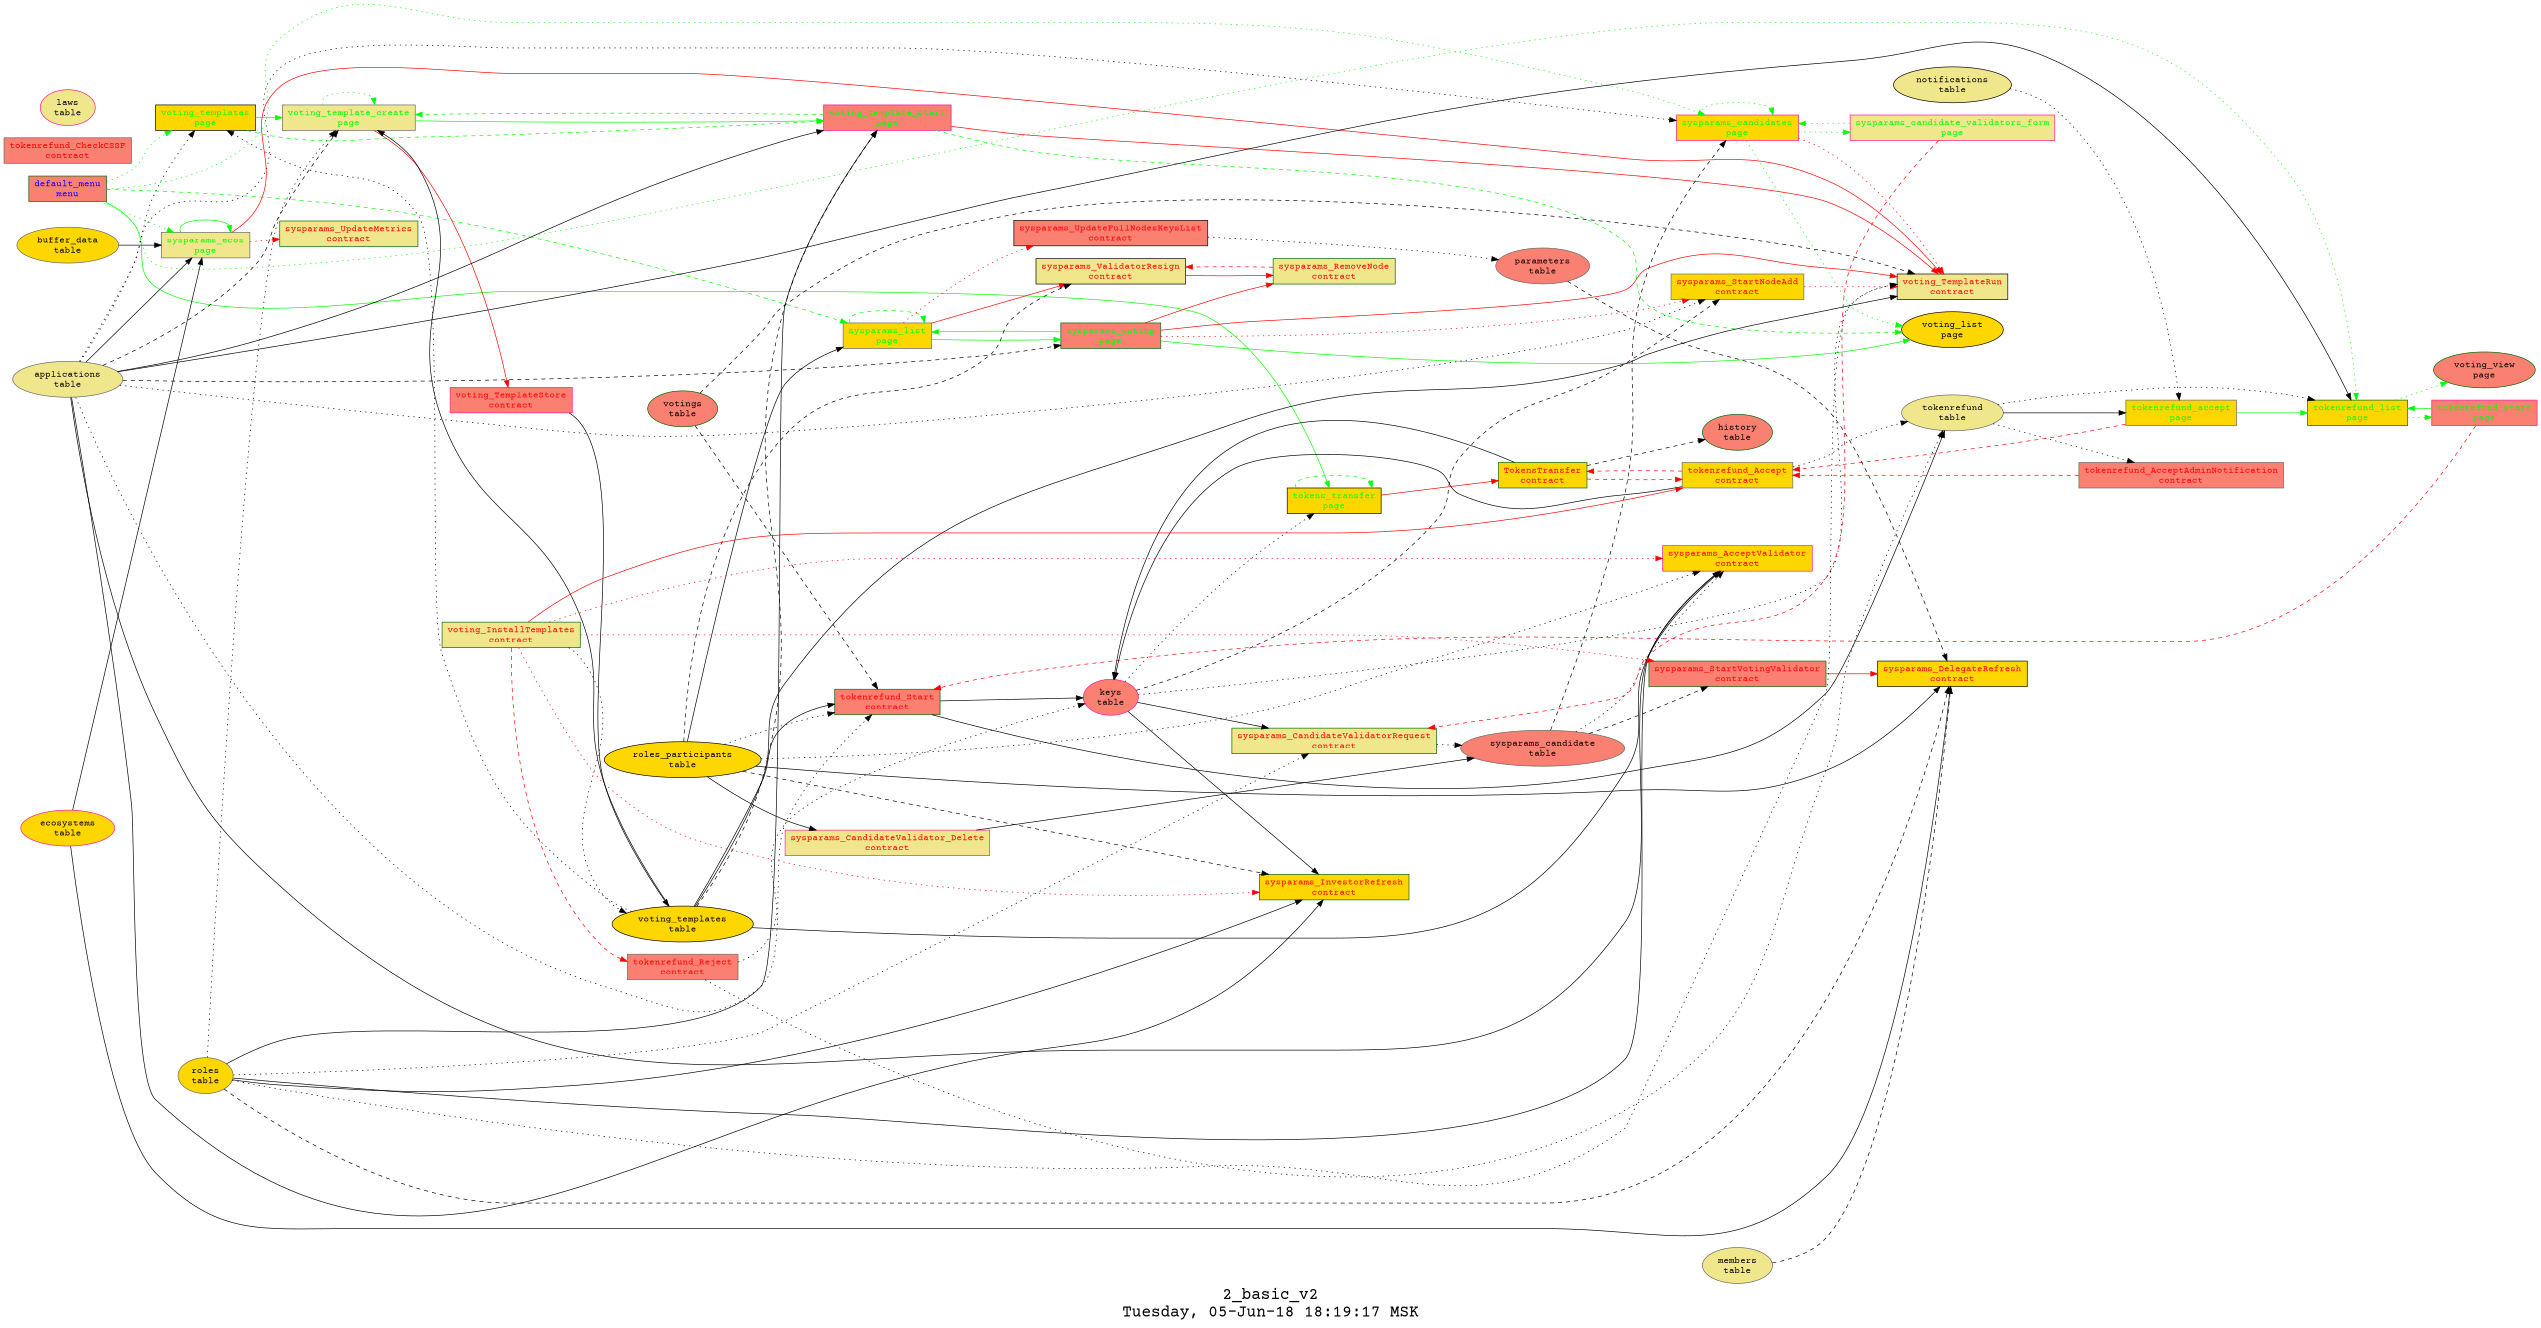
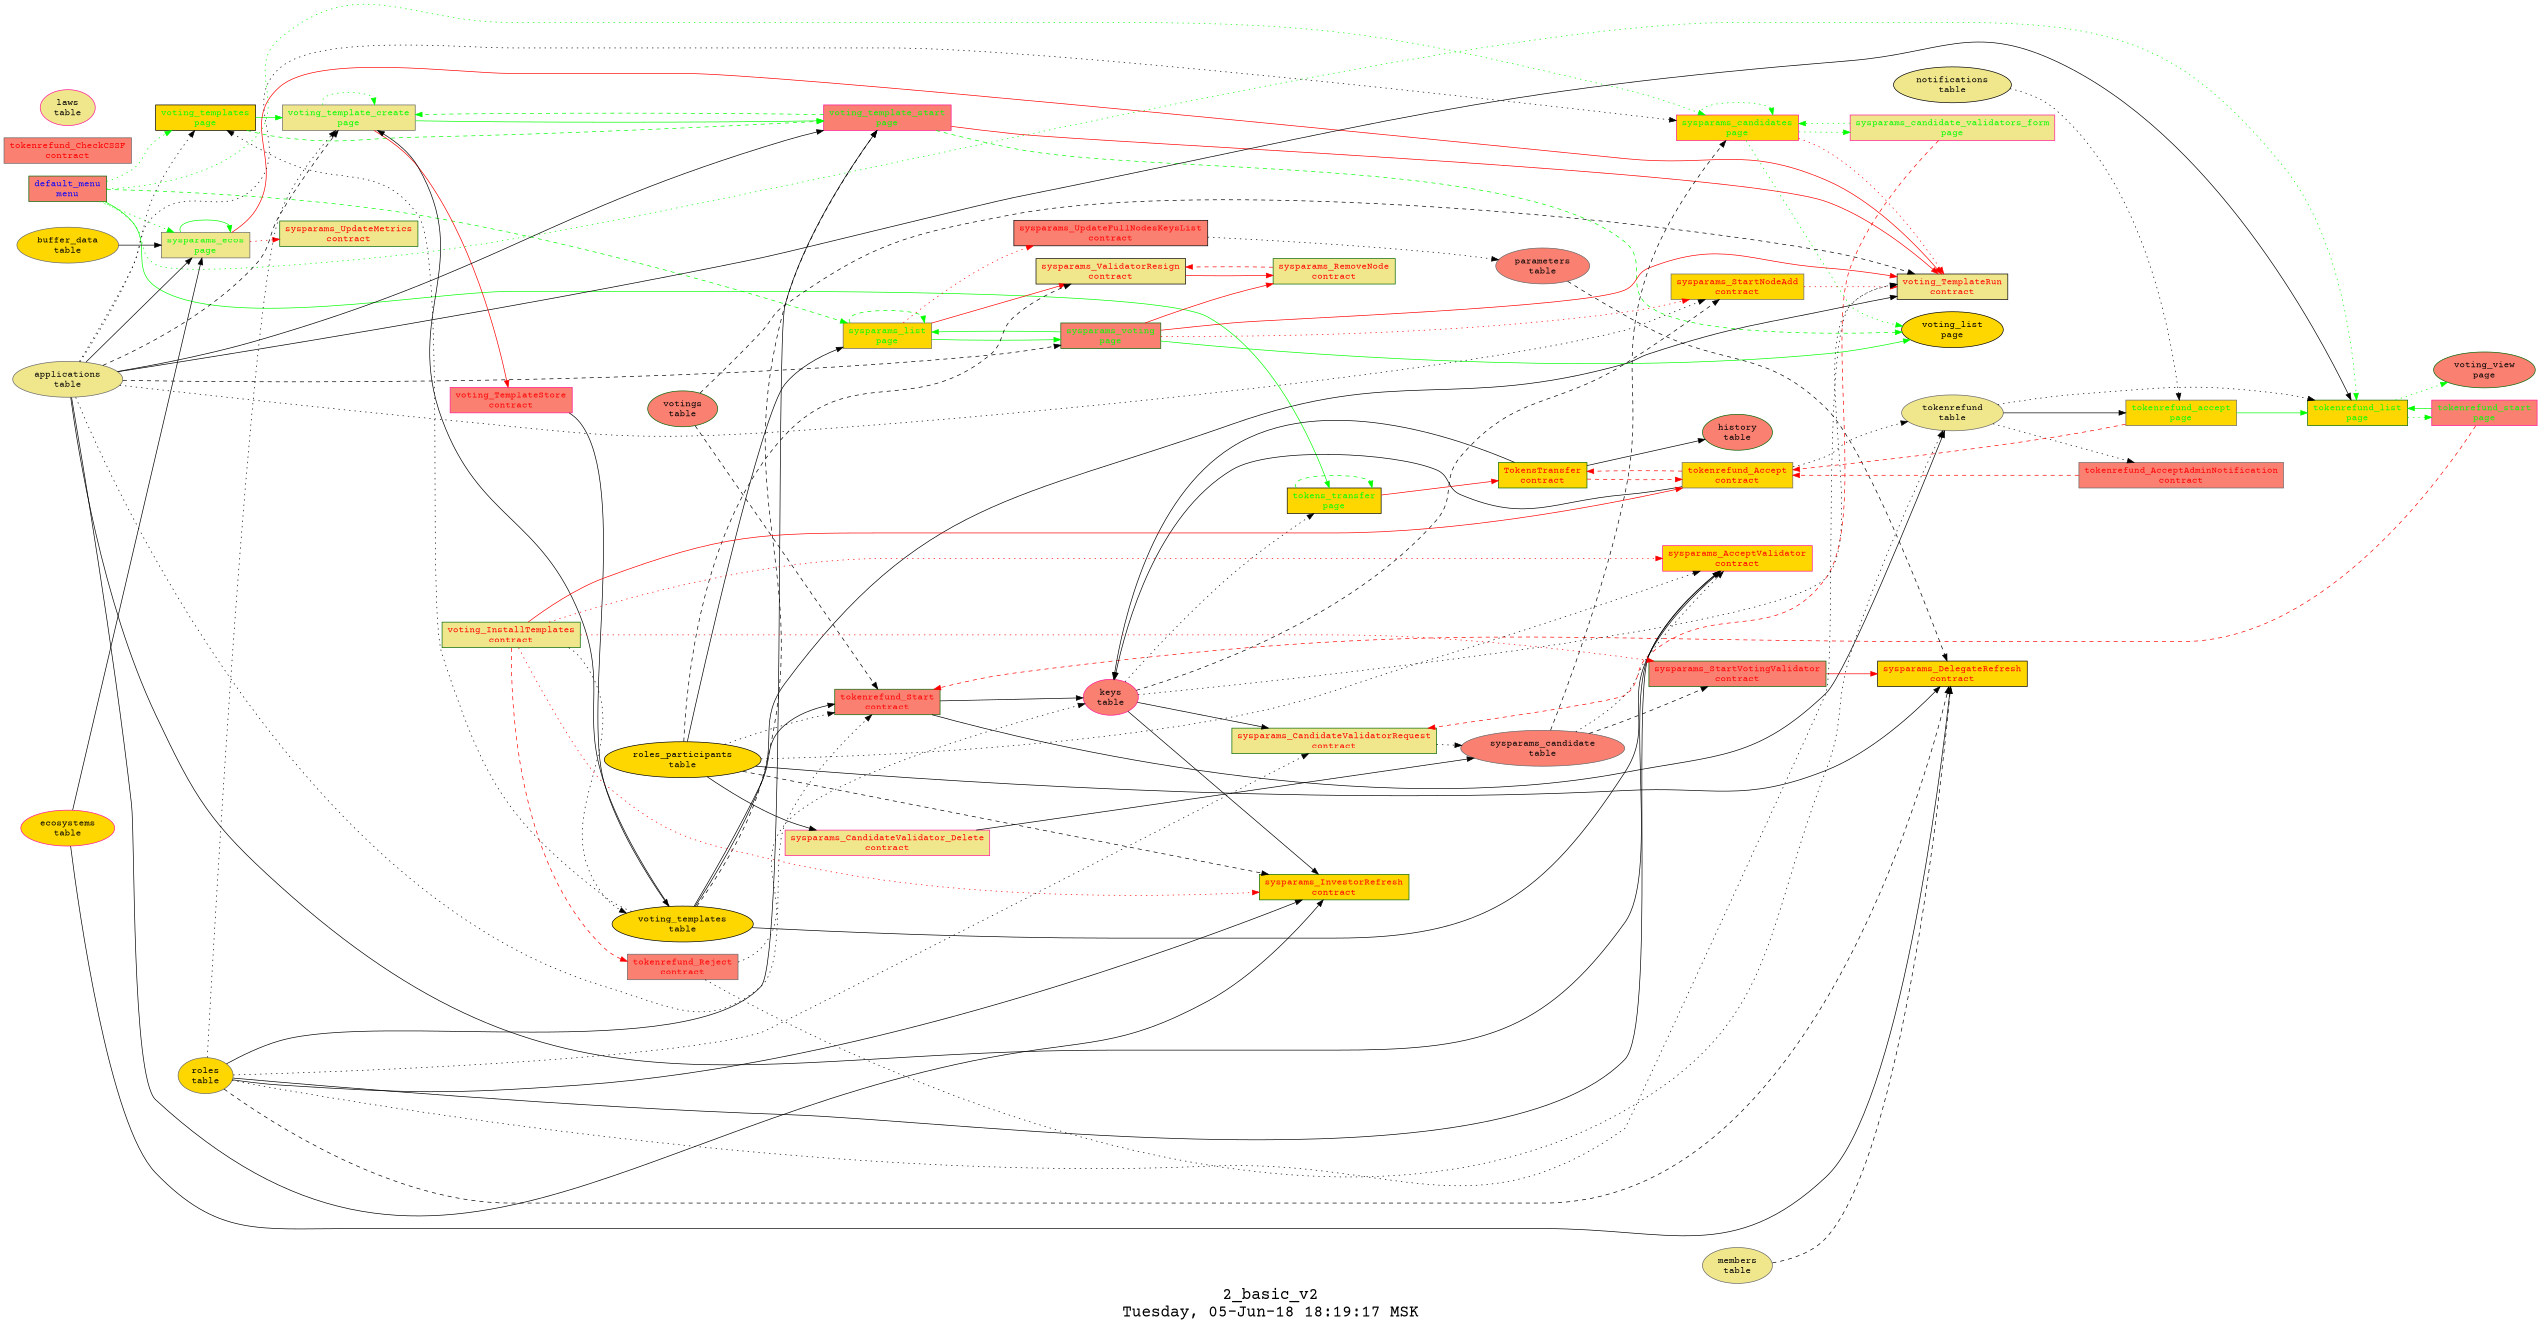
edge "TokensTransfer contract" -> "history table": style dashed -> solid
